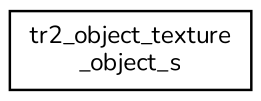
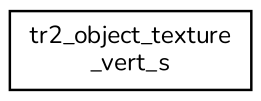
node "tr2_object_texture _object_s": label "tr2_object_texture _object_s" -> "tr2_object_texture _vert_s"
